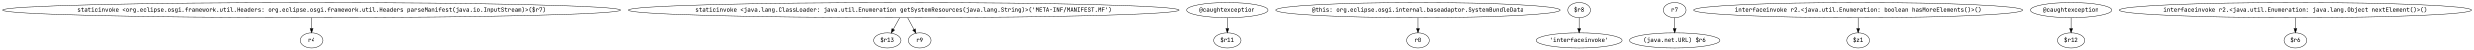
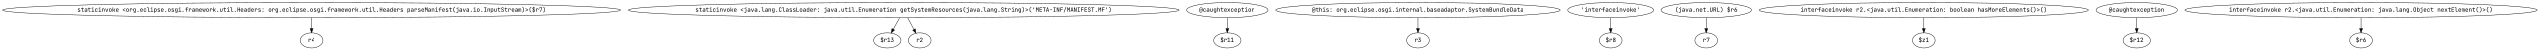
edge "$r8" -> "'interfaceinvoke'": reversed
edge "r7" -> "(java.net.URL) $r6": reversed
node "r9": label "r9" -> "r2"
node "r0": label "r0" -> "r3"
